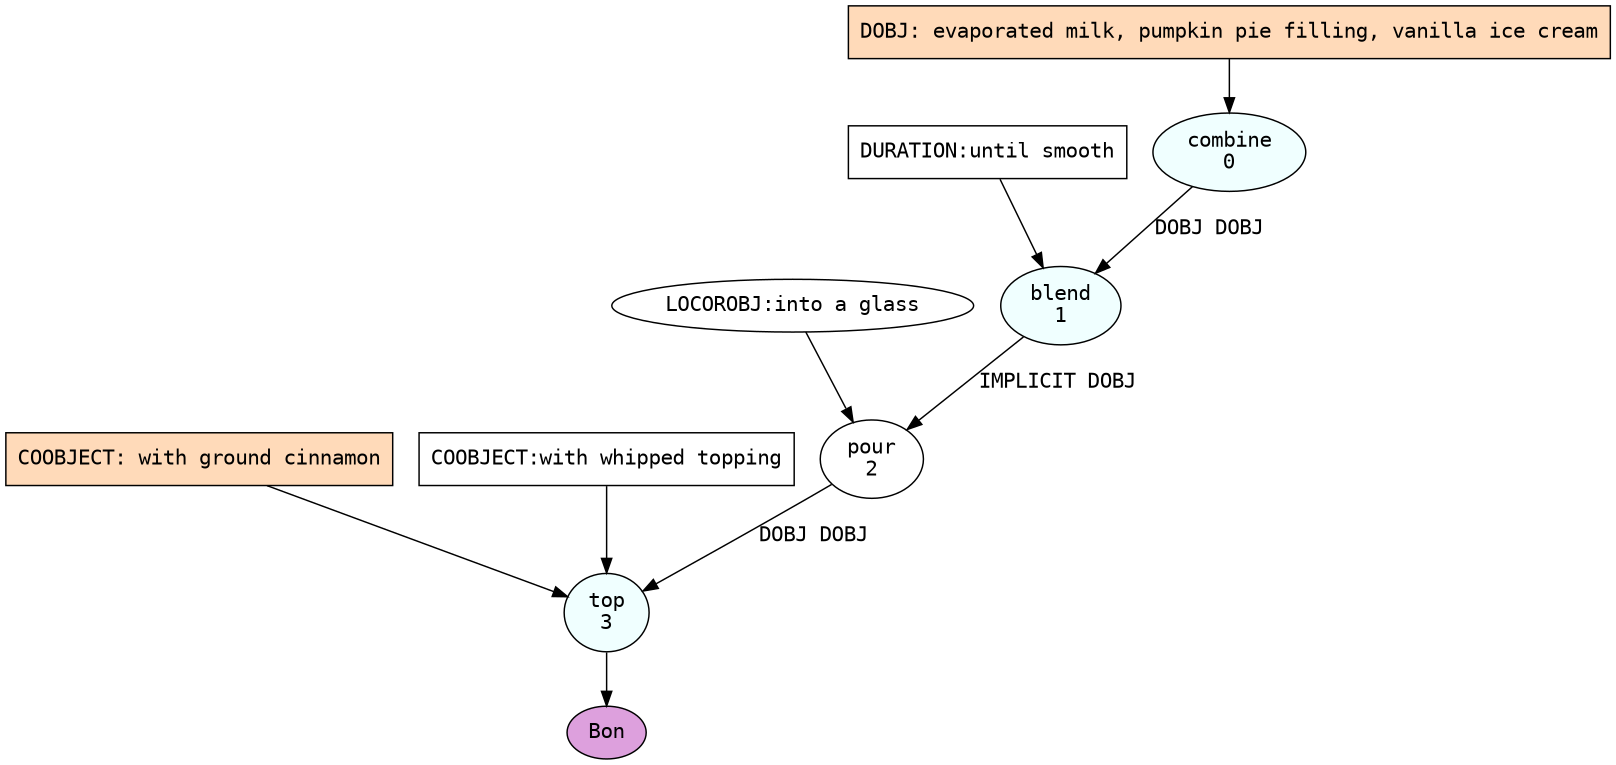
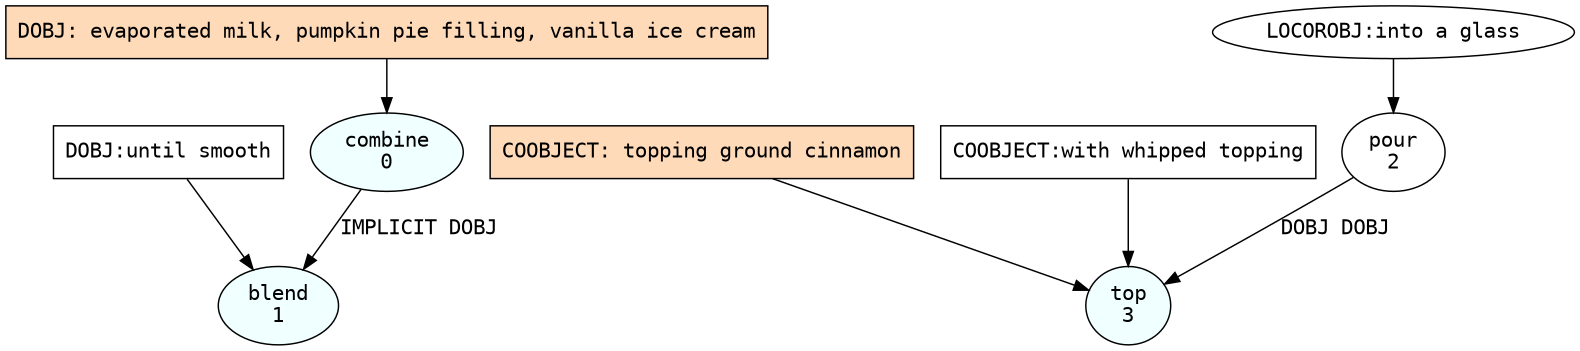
node "DURATION:until smooth": label "DURATION:until smooth" -> "DOBJ:until smooth"
edge "combine 0" -> "blend 1": label "DOBJ DOBJ" -> "IMPLICIT DOBJ"
edge "blend 1" -> "pour 2": removed, label "IMPLICIT DOBJ"
node "COOBJECT: with ground cinnamon": label "COOBJECT: with ground cinnamon" -> "COOBJECT: topping ground cinnamon"
node "Bon": removed
